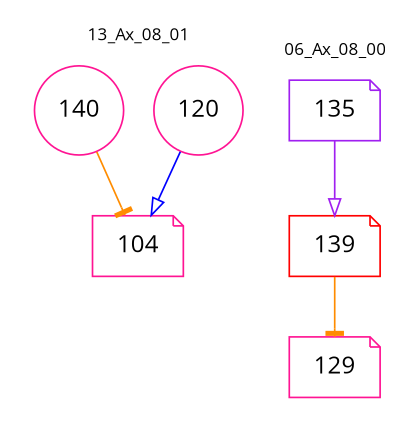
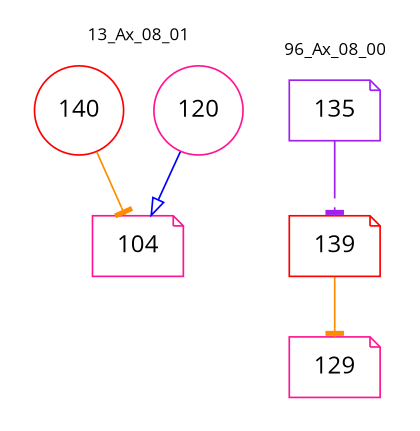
cluster "06_Ax_08_00": label "06_Ax_08_00" -> "96_Ax_08_00"
node "140": color deeppink -> red
edge "135" -> "139": arrowhead onormal -> tee
